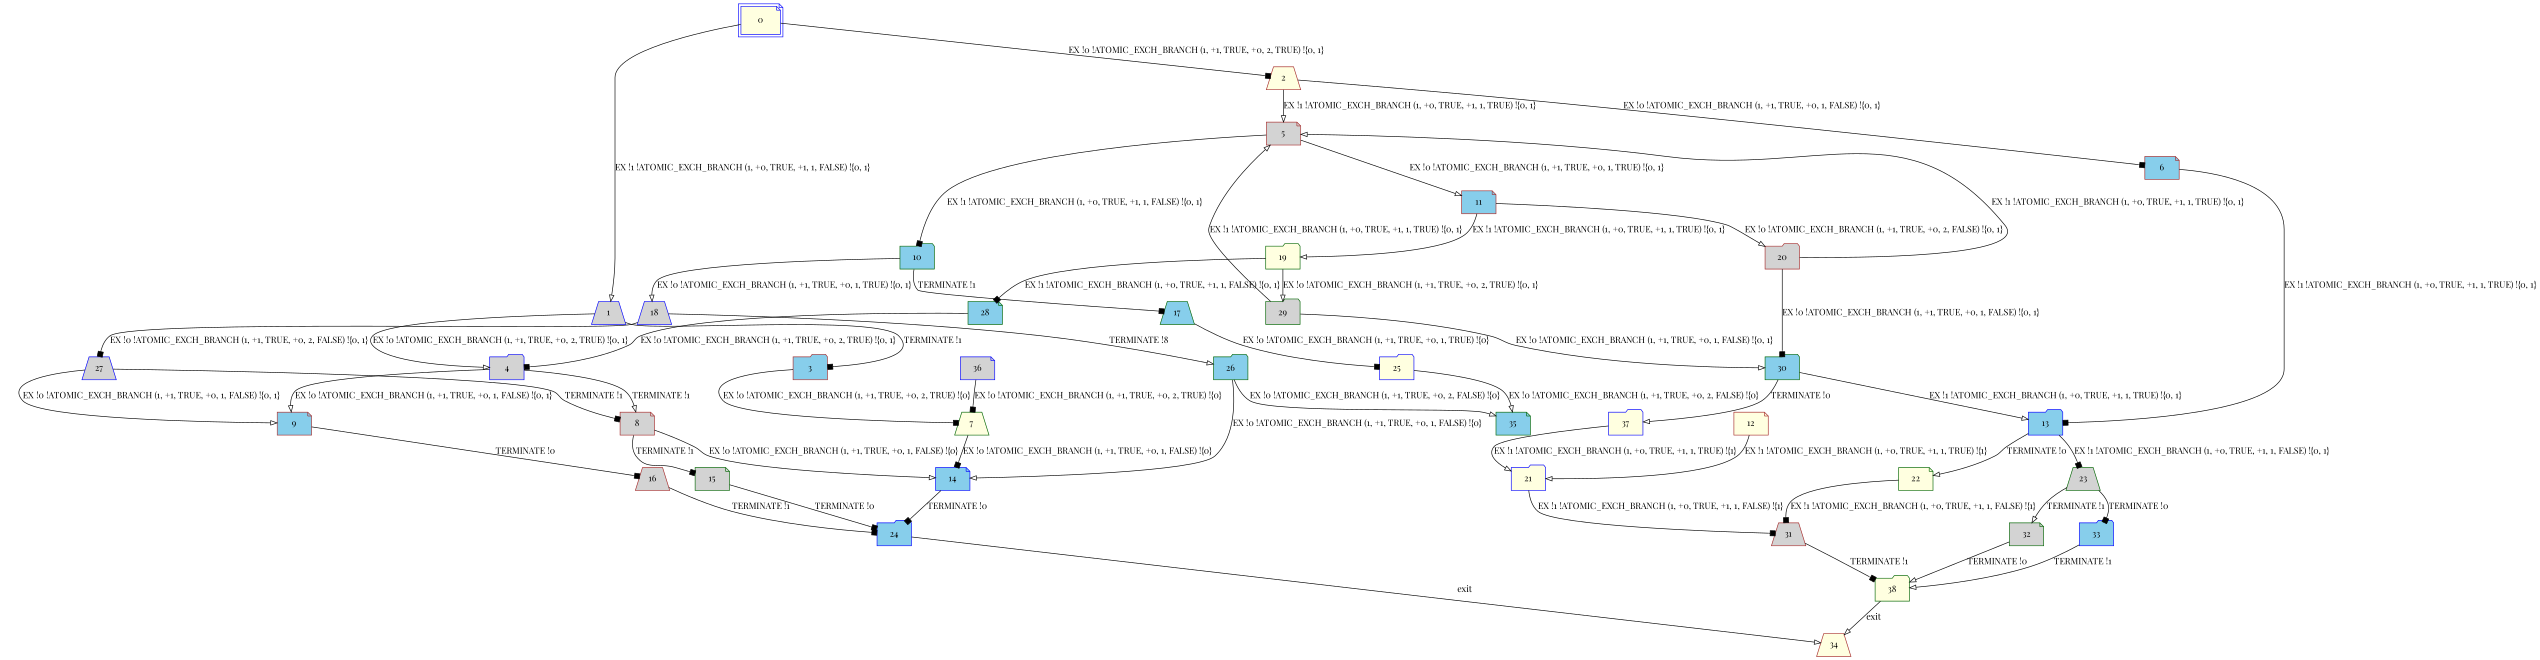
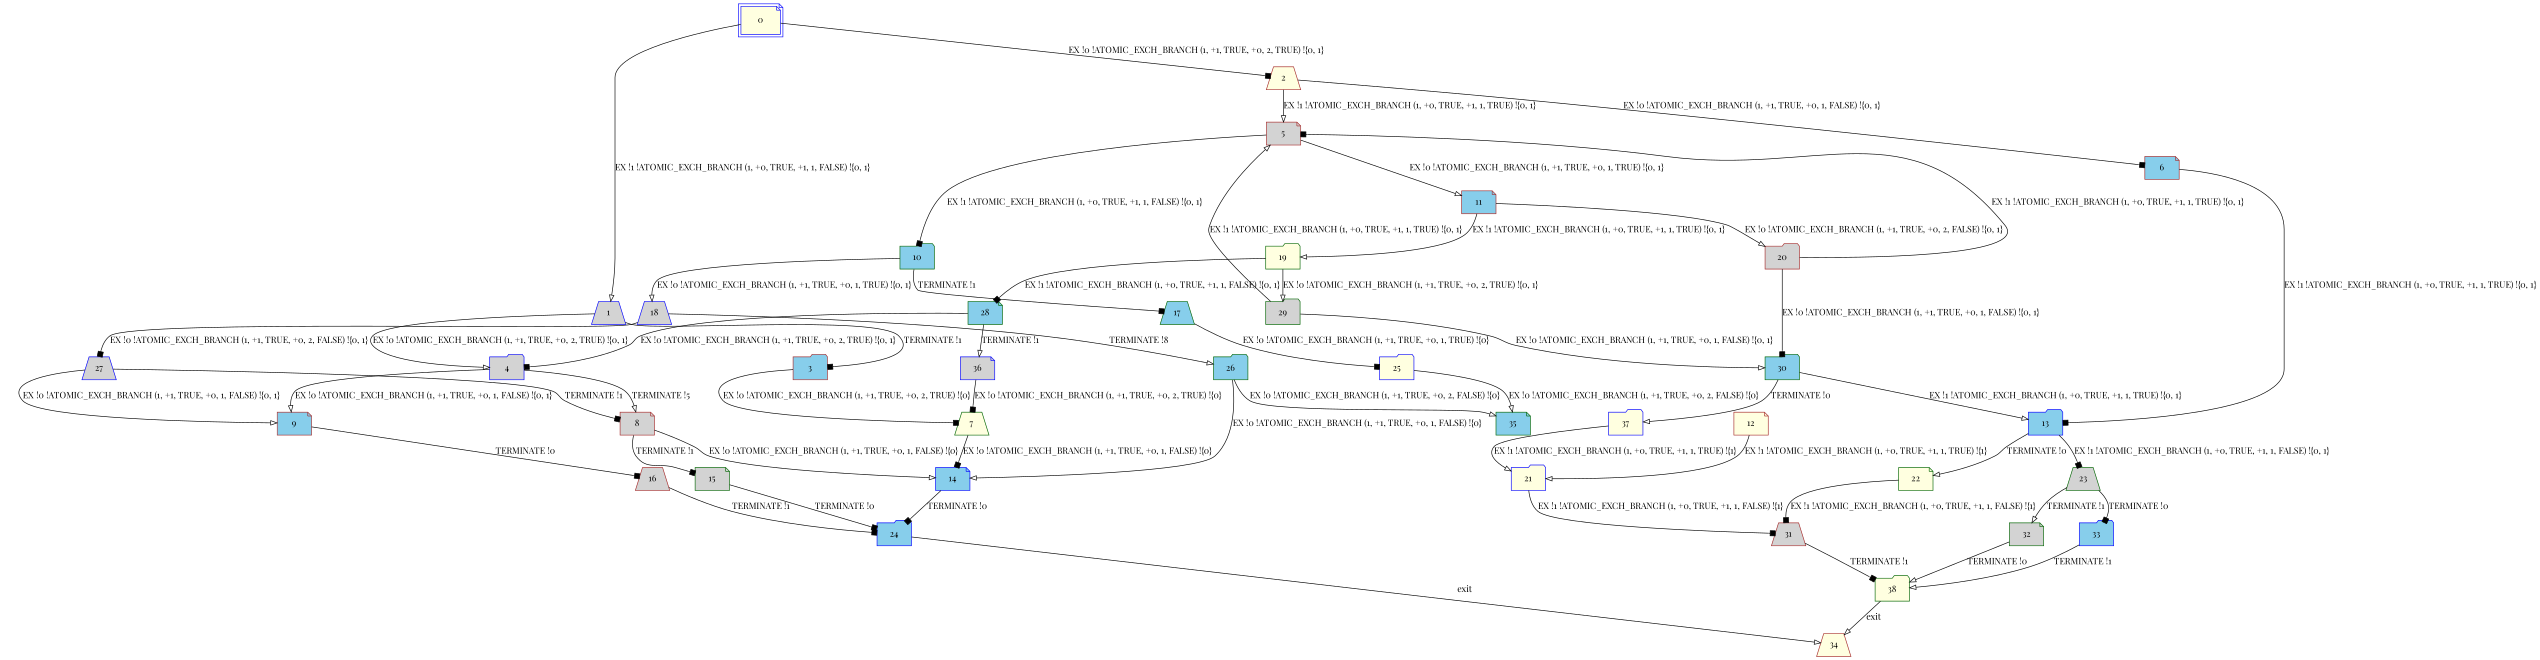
edge "20" -> "5": arrowhead onormal -> box
edge "28" -> "36": added, label "TERMINATE !1"
edge "4" -> "8": label "TERMINATE !1" -> "TERMINATE !5"
